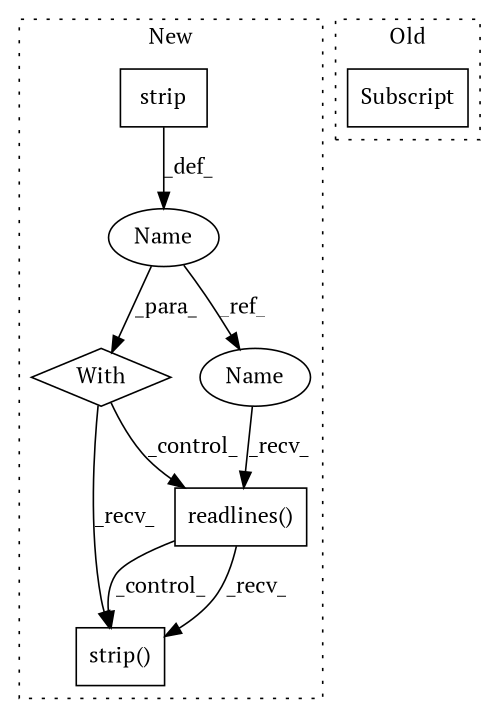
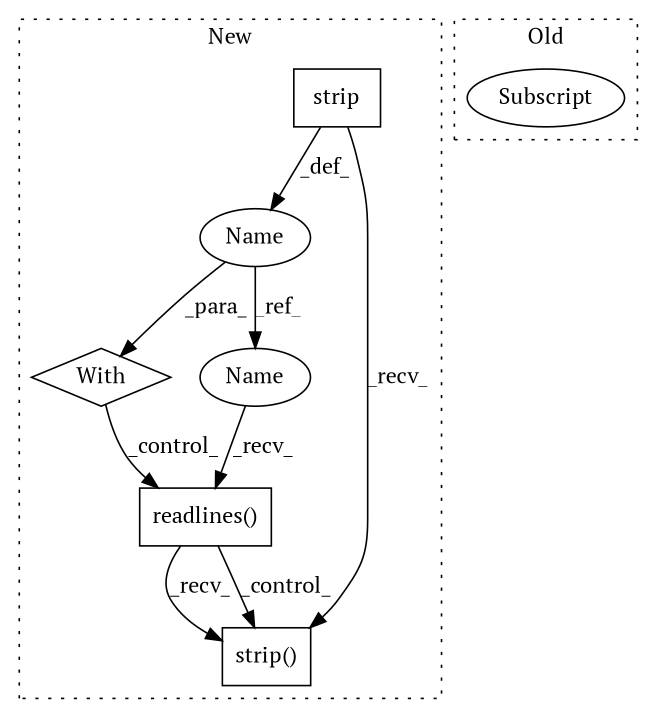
node "Subscript": shape box -> ellipse
edge "With" -> "strip()": now "strip" -> "strip()"
